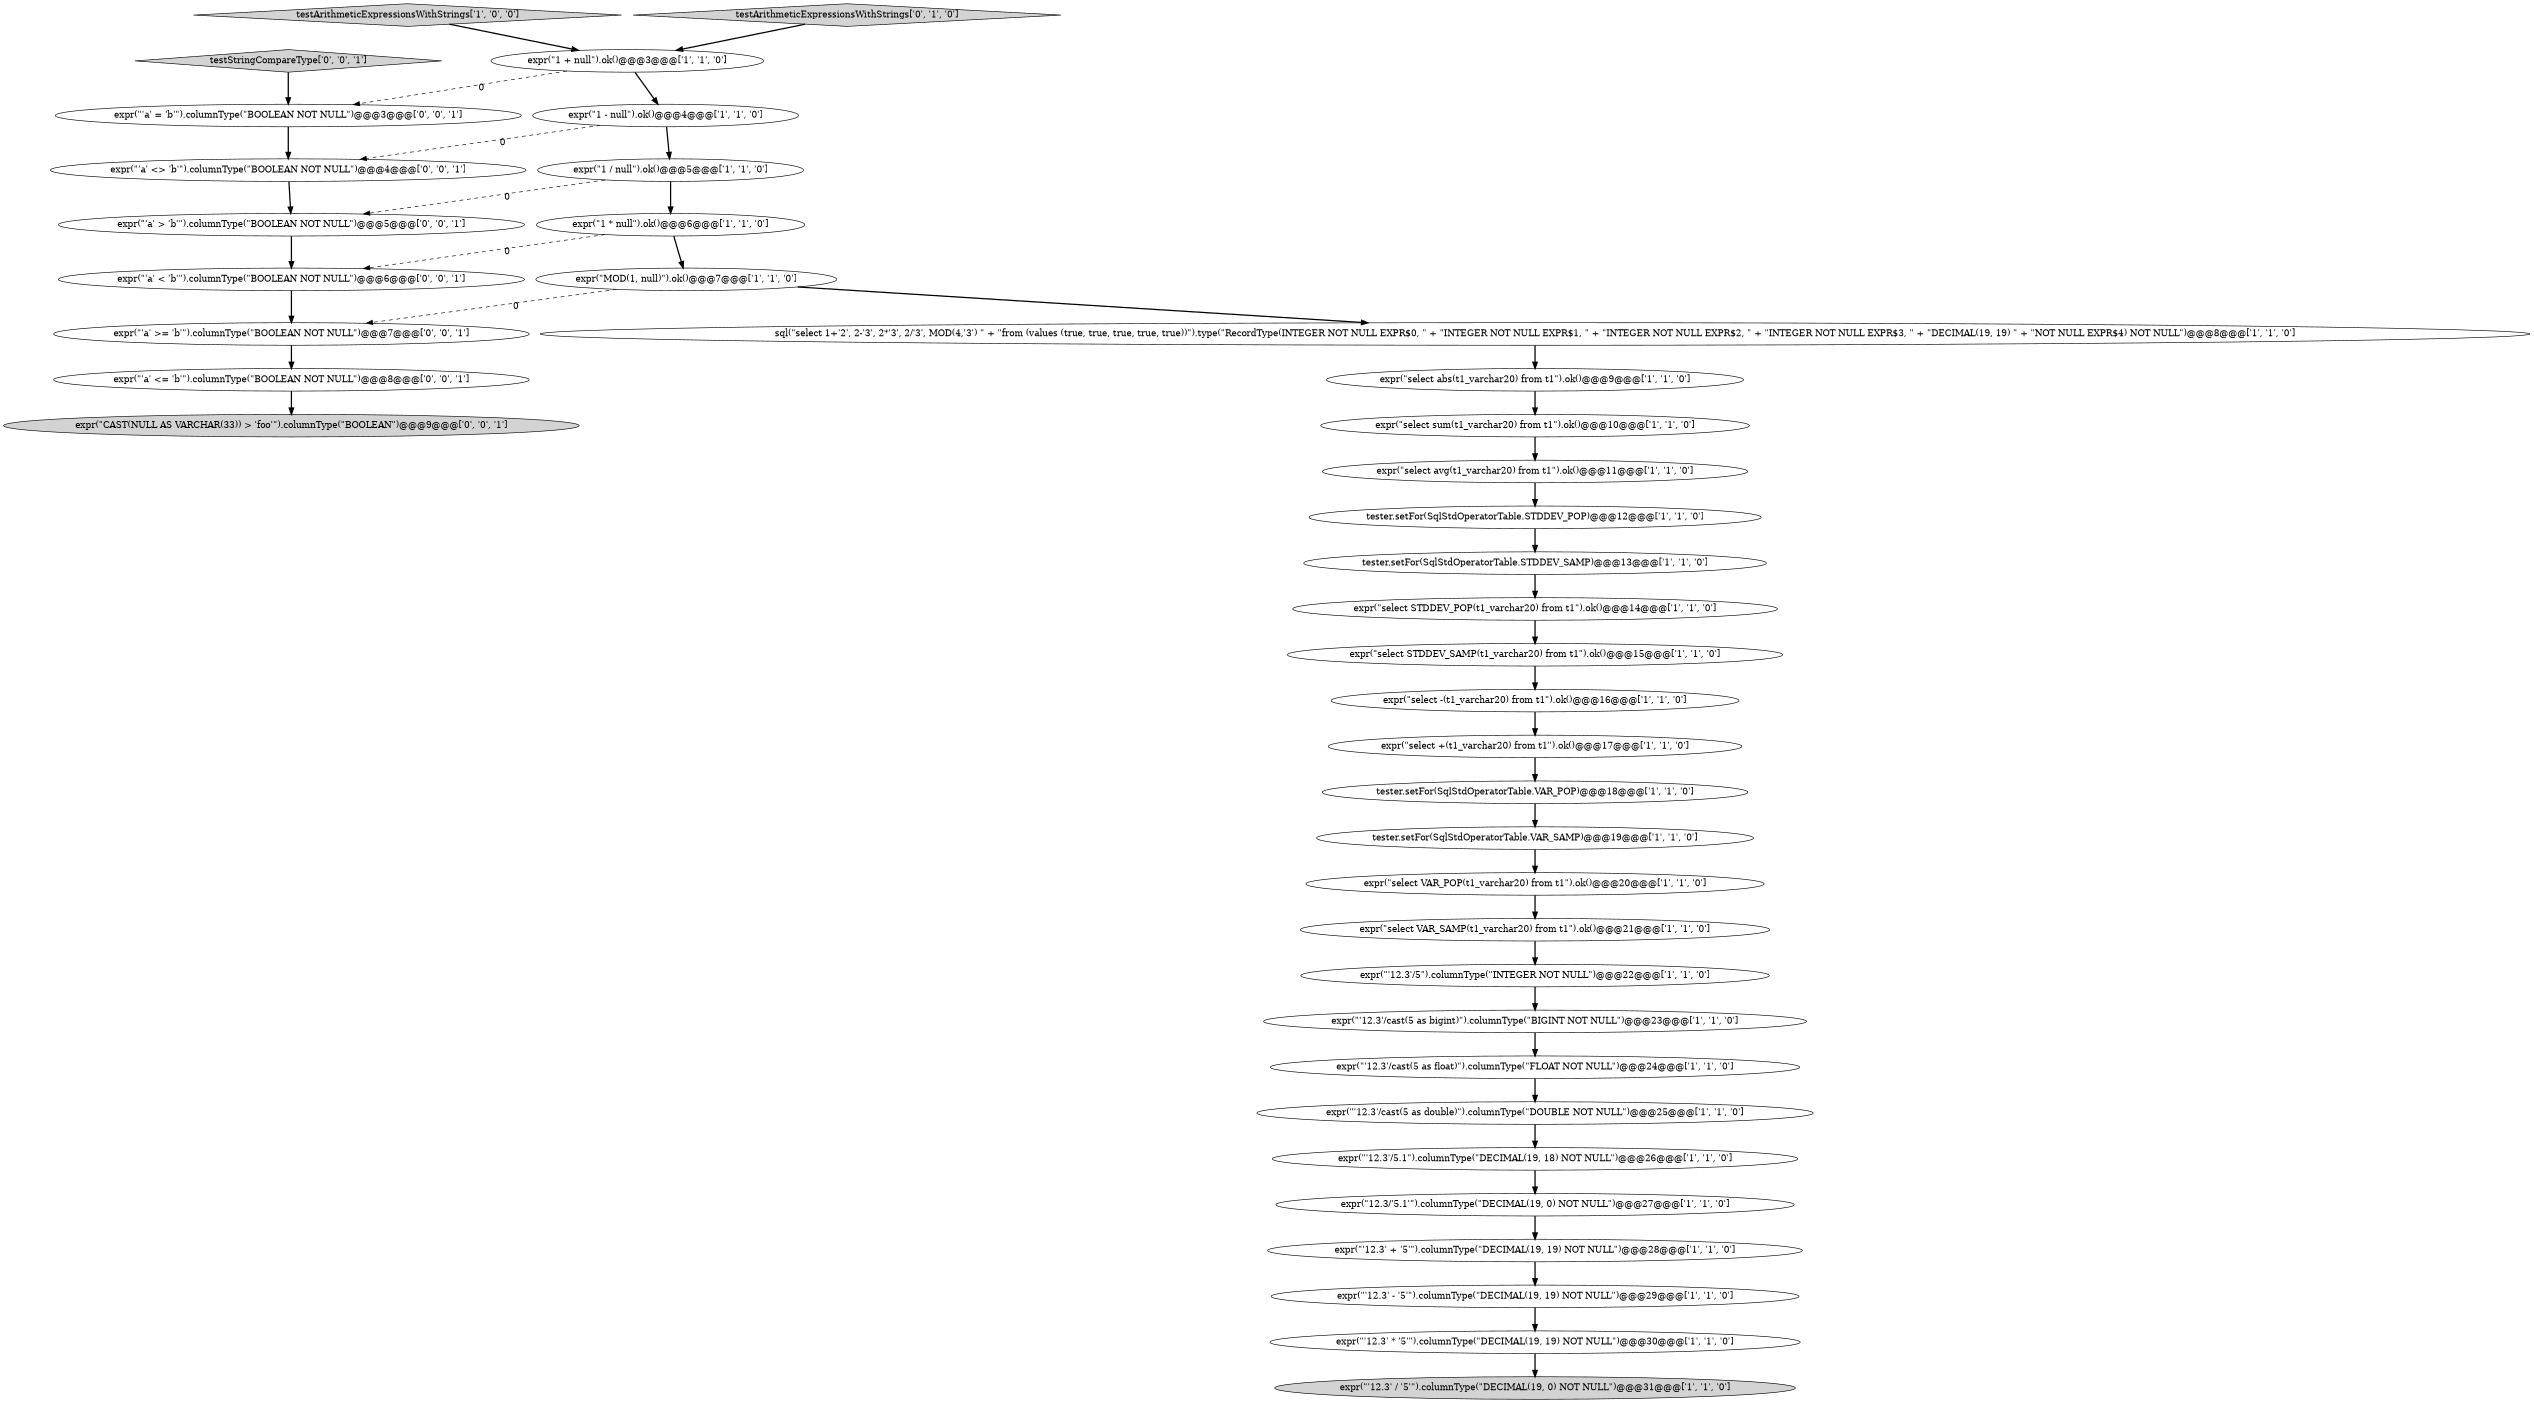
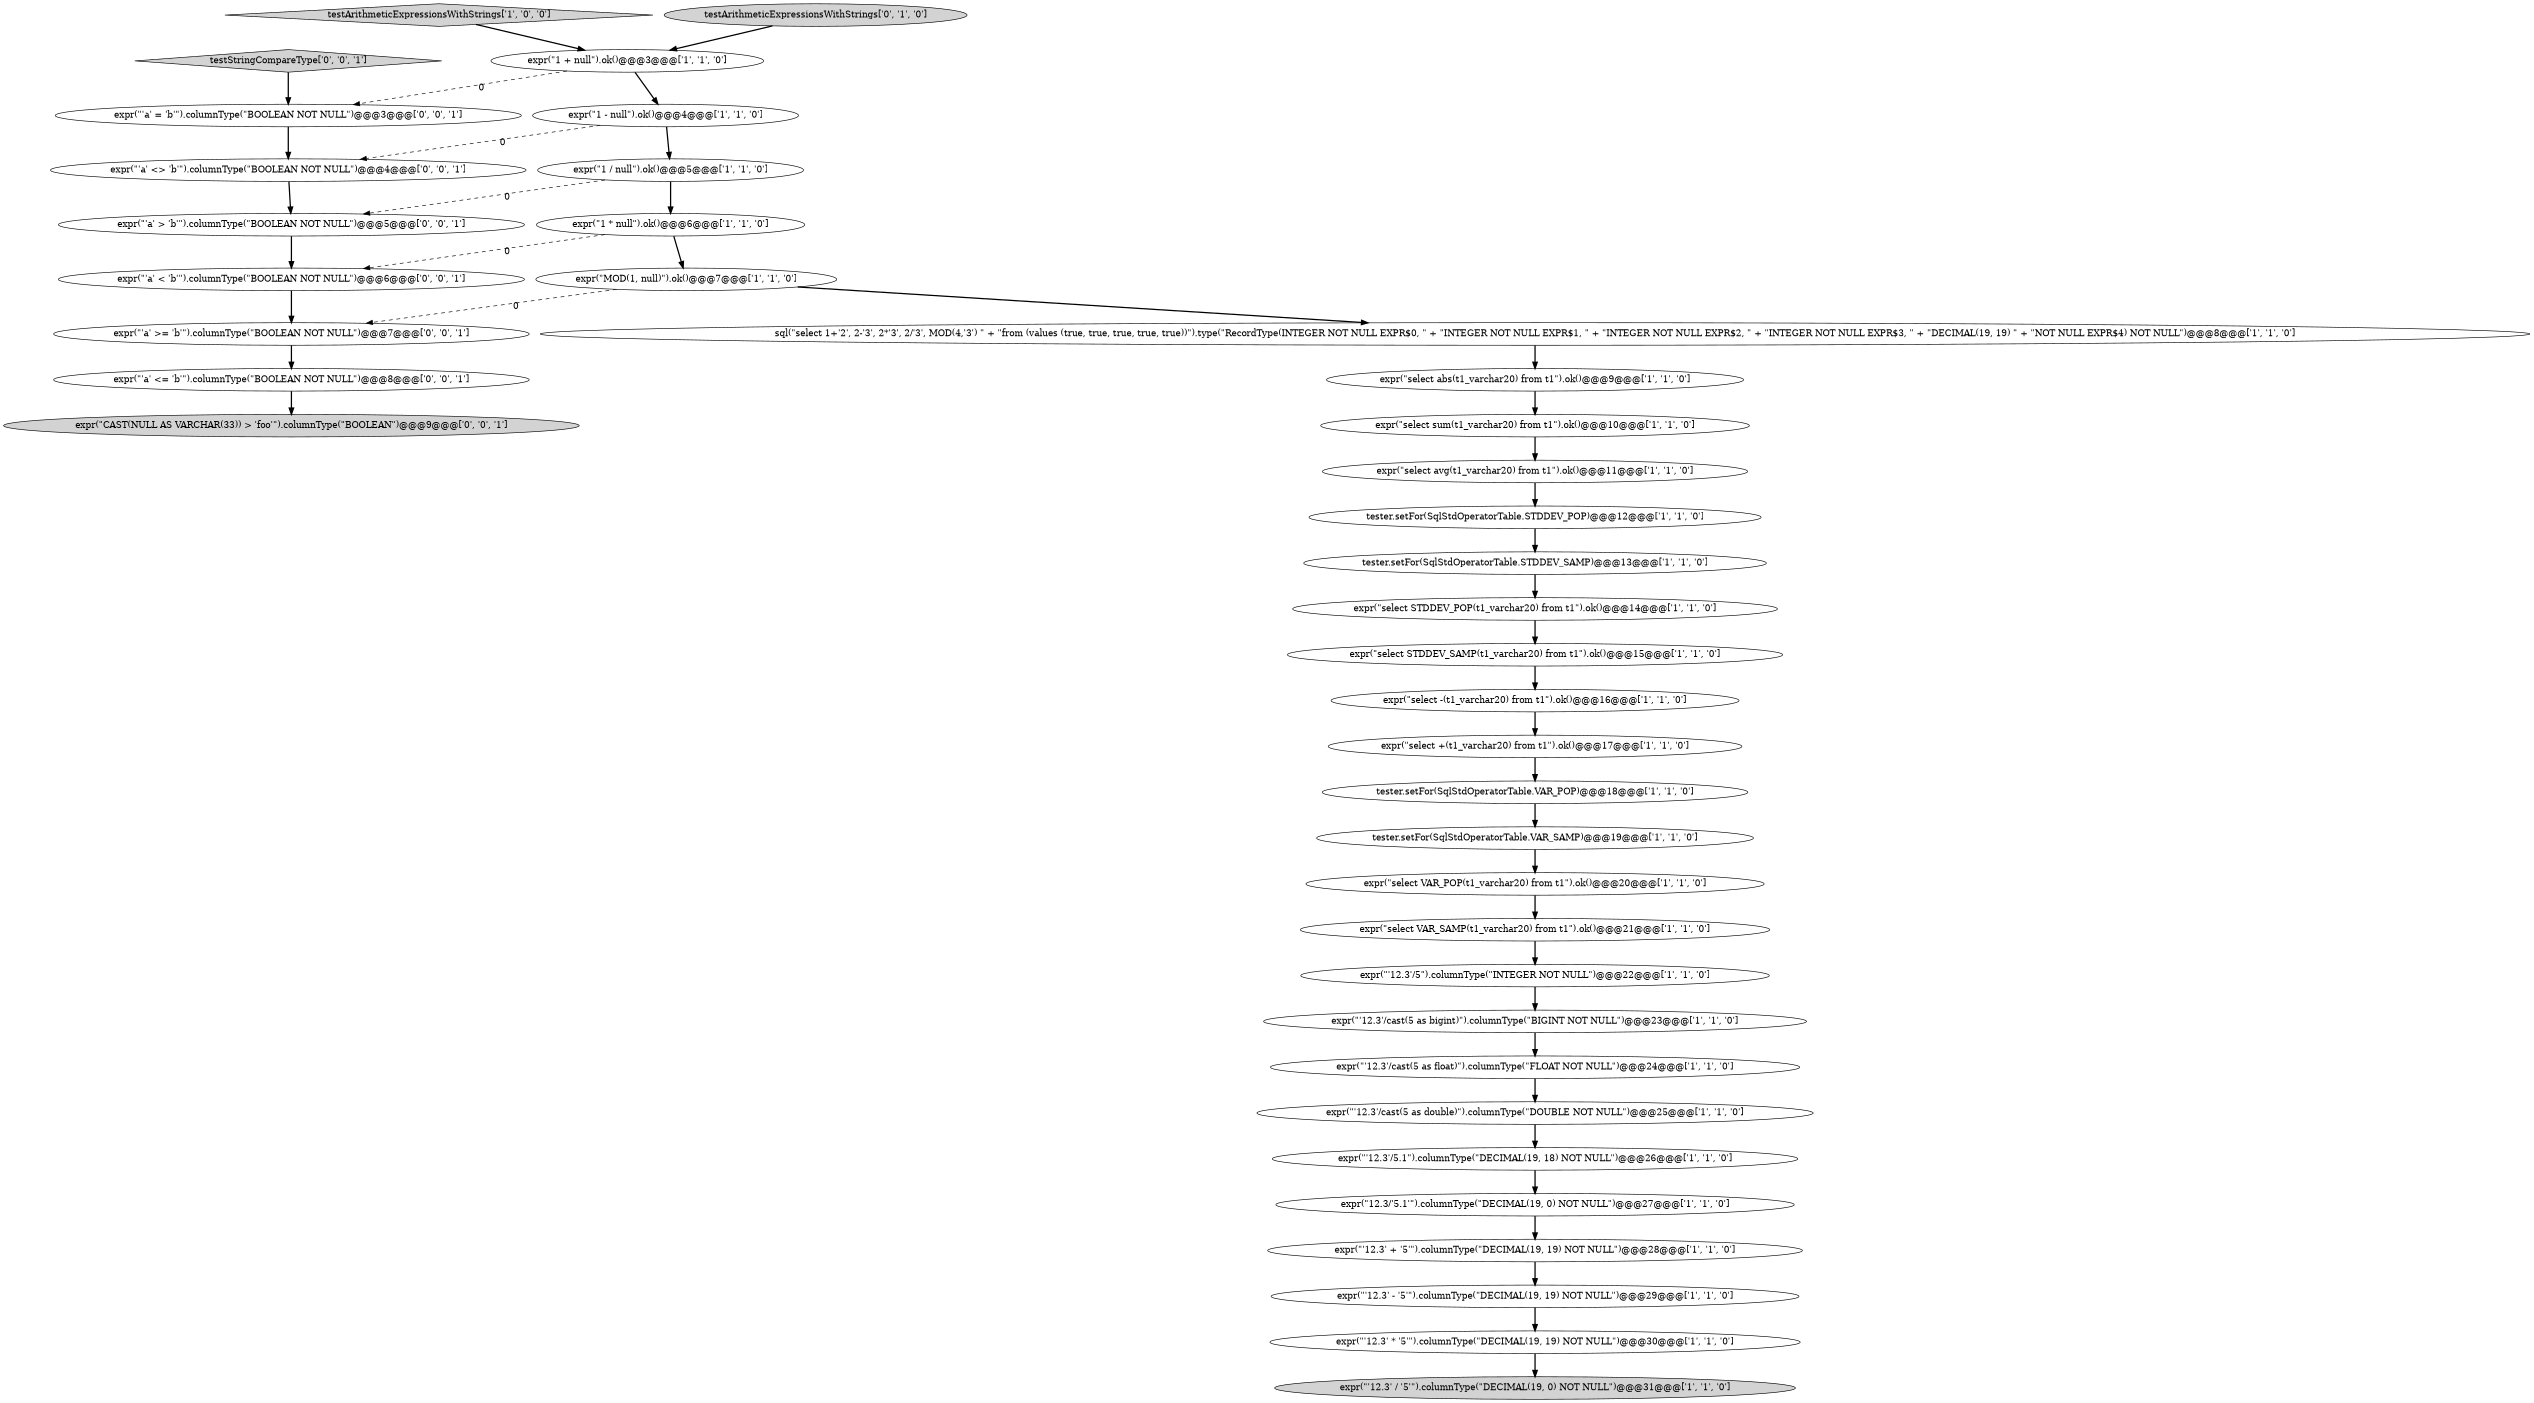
node "testArithmeticExpressionsWithStrings['0', '1', '0']": shape diamond -> ellipse
